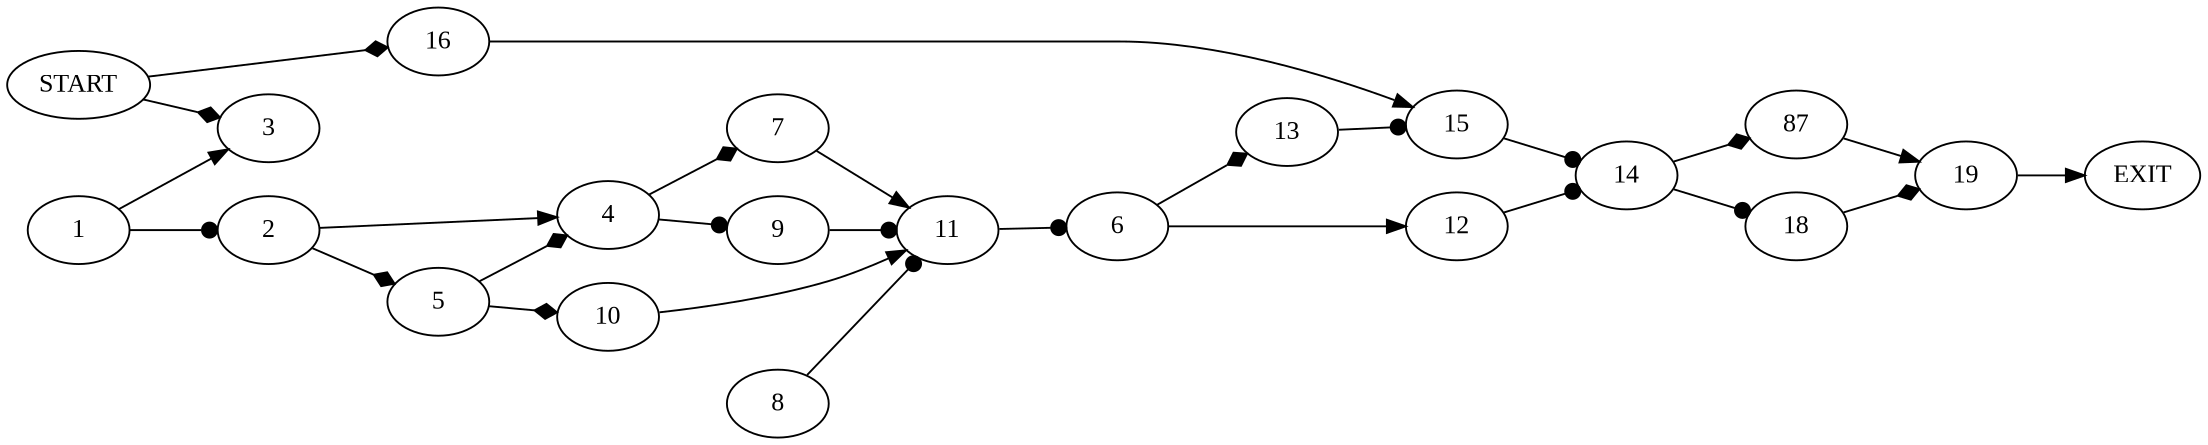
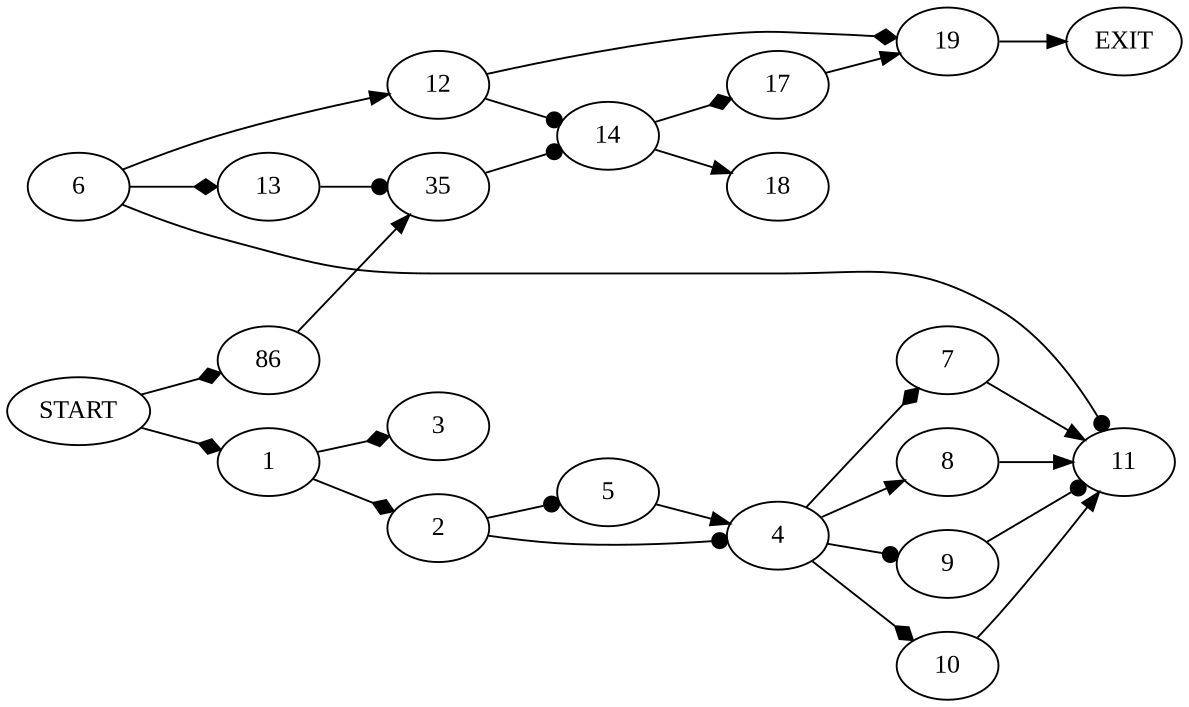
node "16": label "16" -> "86"
edge "START" -> "3": now "START" -> "1"
node "15": label "15" -> "35"
node "87": label "87" -> "17"
edge "1" -> "3": arrowhead normal -> diamond
edge "14" -> "18": arrowhead dot -> normal
edge "18" -> "19": now "12" -> "19"
edge "2" -> "4": arrowhead normal -> dot
edge "11" -> "6": reversed
edge "1" -> "2": arrowhead dot -> diamond
edge "2" -> "5": arrowhead diamond -> dot
edge "5" -> "4": arrowhead diamond -> normal
edge "5" -> "10": now "4" -> "10"
edge "8" -> "11": arrowhead dot -> normal
edge "4" -> "8": added
